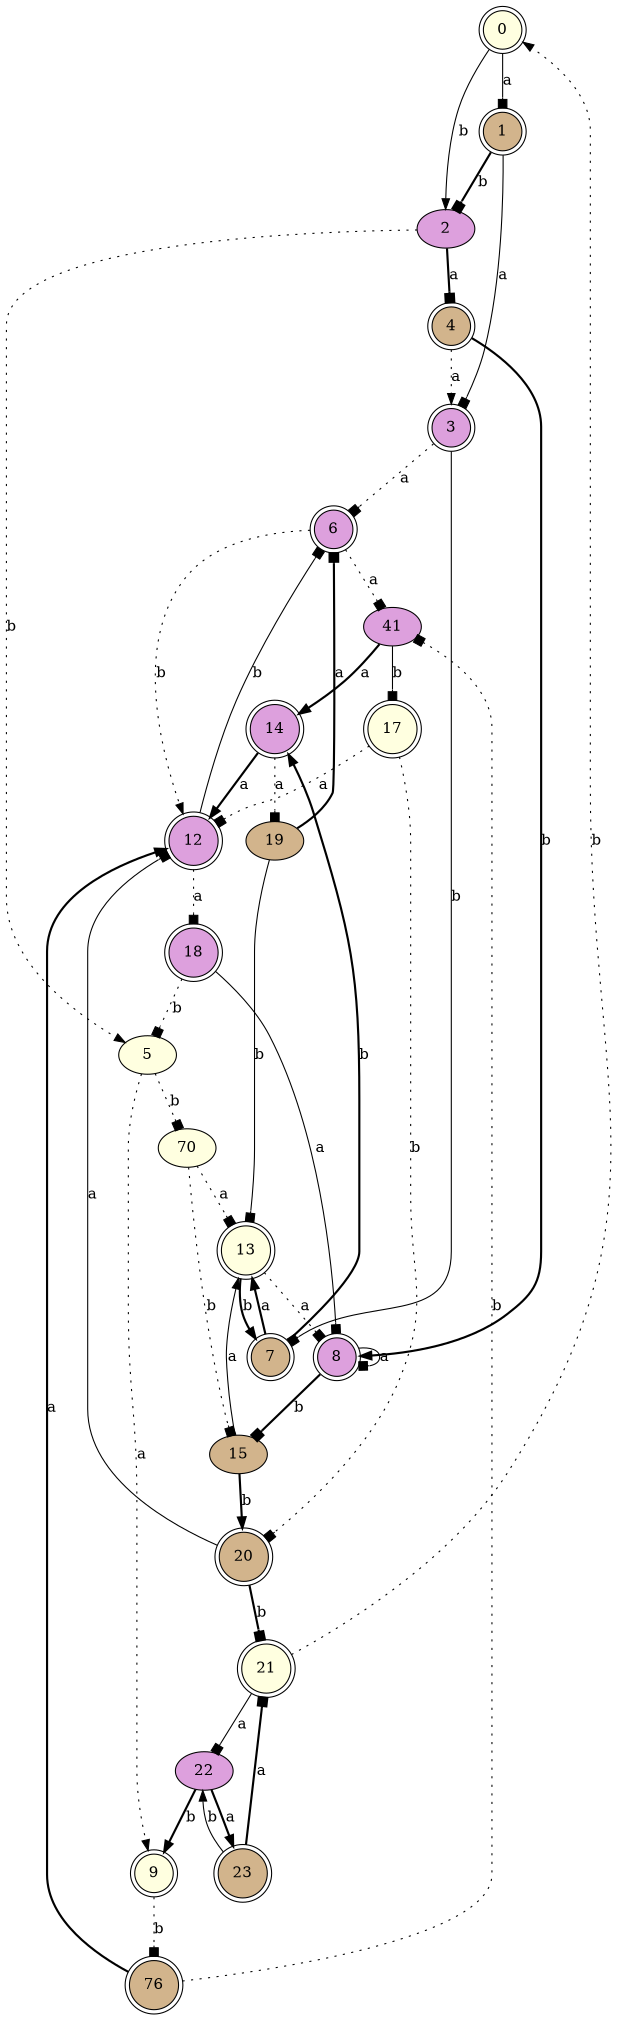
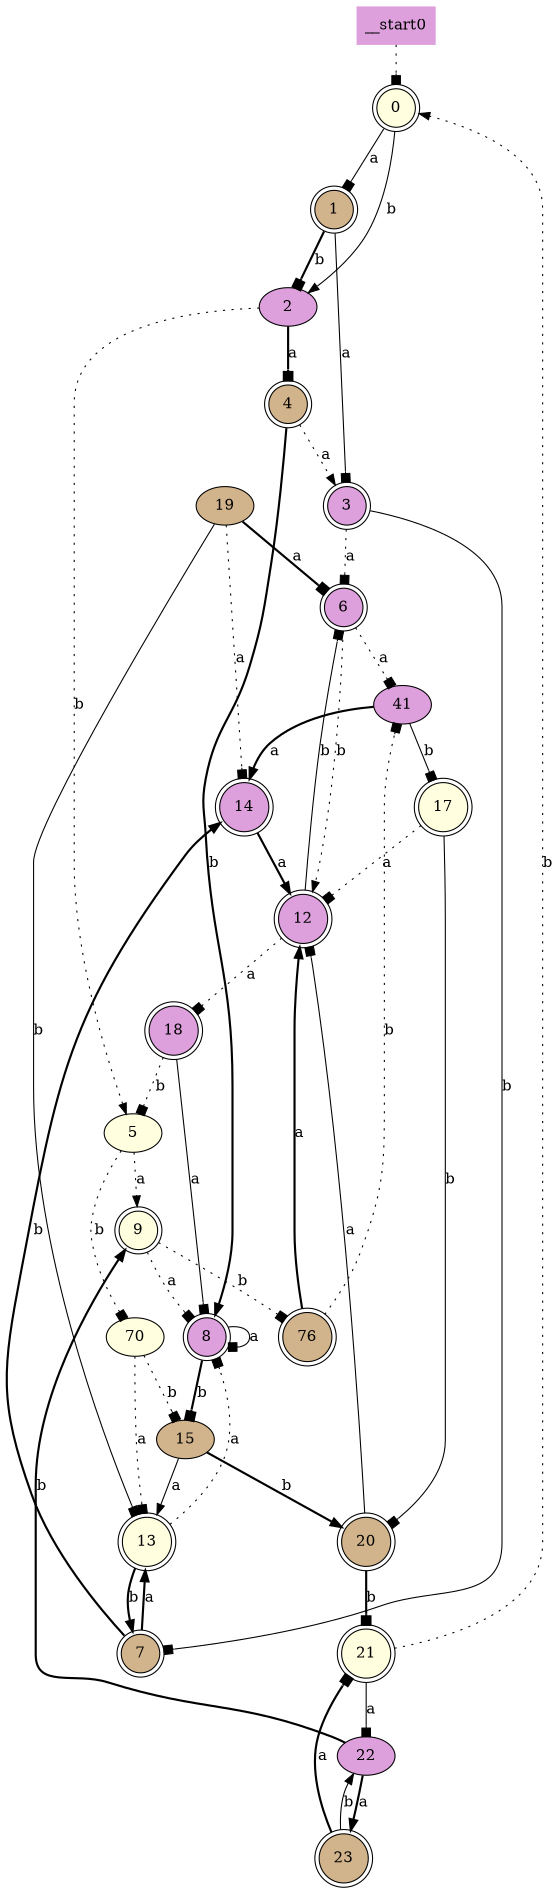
node "__start0": added
edge "14" -> "19": reversed
edge "17" -> "20": style dotted -> solid
edge "9" -> "8": added, label "a"
